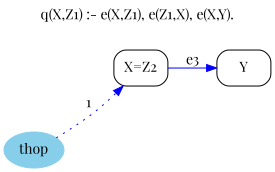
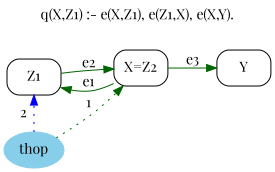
edge "X=Z2" -> "Y": color blue -> darkgreen
node "Z1": added
edge "thop" -> "X=Z2": color blue -> darkgreen
